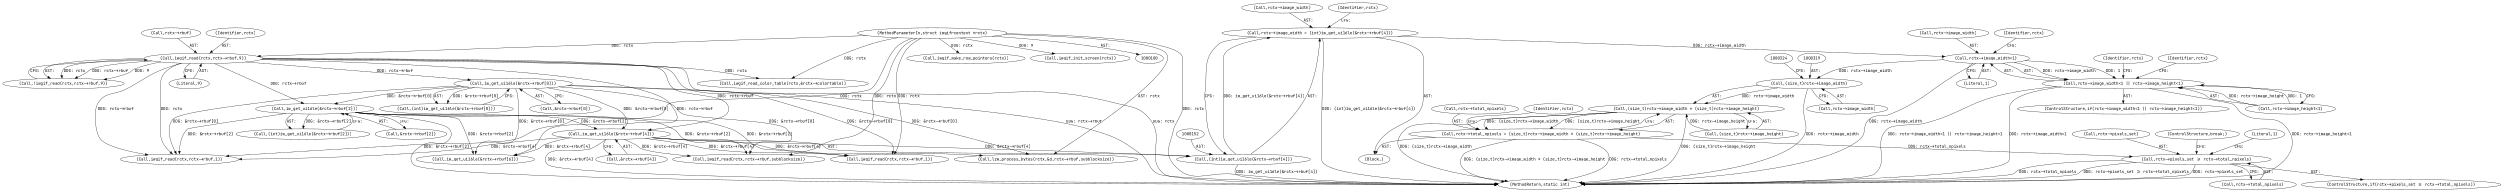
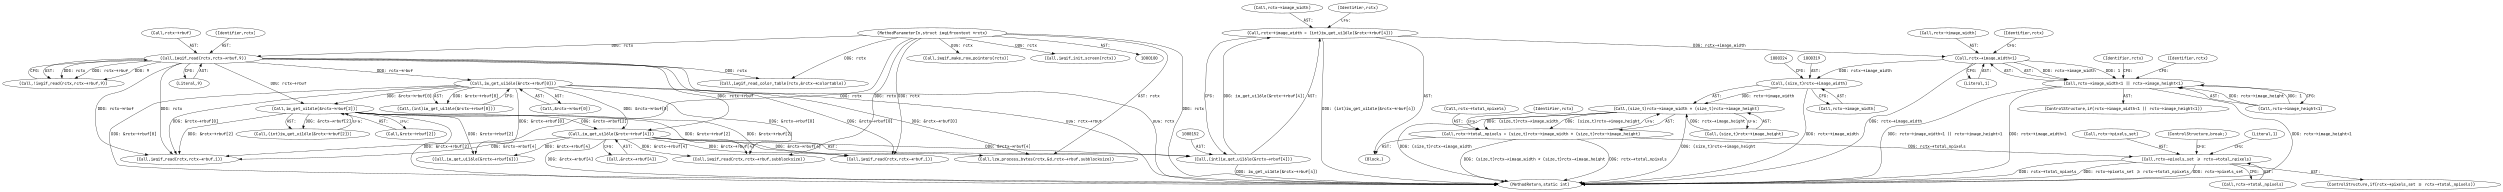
edge "(MethodParameterIn,struct iwgifrcontext *rctx)" -> "(Call,iwgif_init_screen(rctx))": label "DDG: 9" -> "DDG: rctx"
edge "(Call,iwgif_read(rctx,rctx->rbuf,9))" -> "(Call,iw_get_ui16le(&rctx->rbuf[6]))": removed, label "DDG: rctx->rbuf"
edge "(Call,iw_get_ui16le(&rctx->rbuf[0]))" -> "(Call,&rctx->rbuf[0])": label "CFG: " -> "AST: "
edge "(Call,iw_get_ui16le(&rctx->rbuf[0]))" -> "(MethodReturn,static int)": added, label "DDG: &rctx->rbuf[0]"
